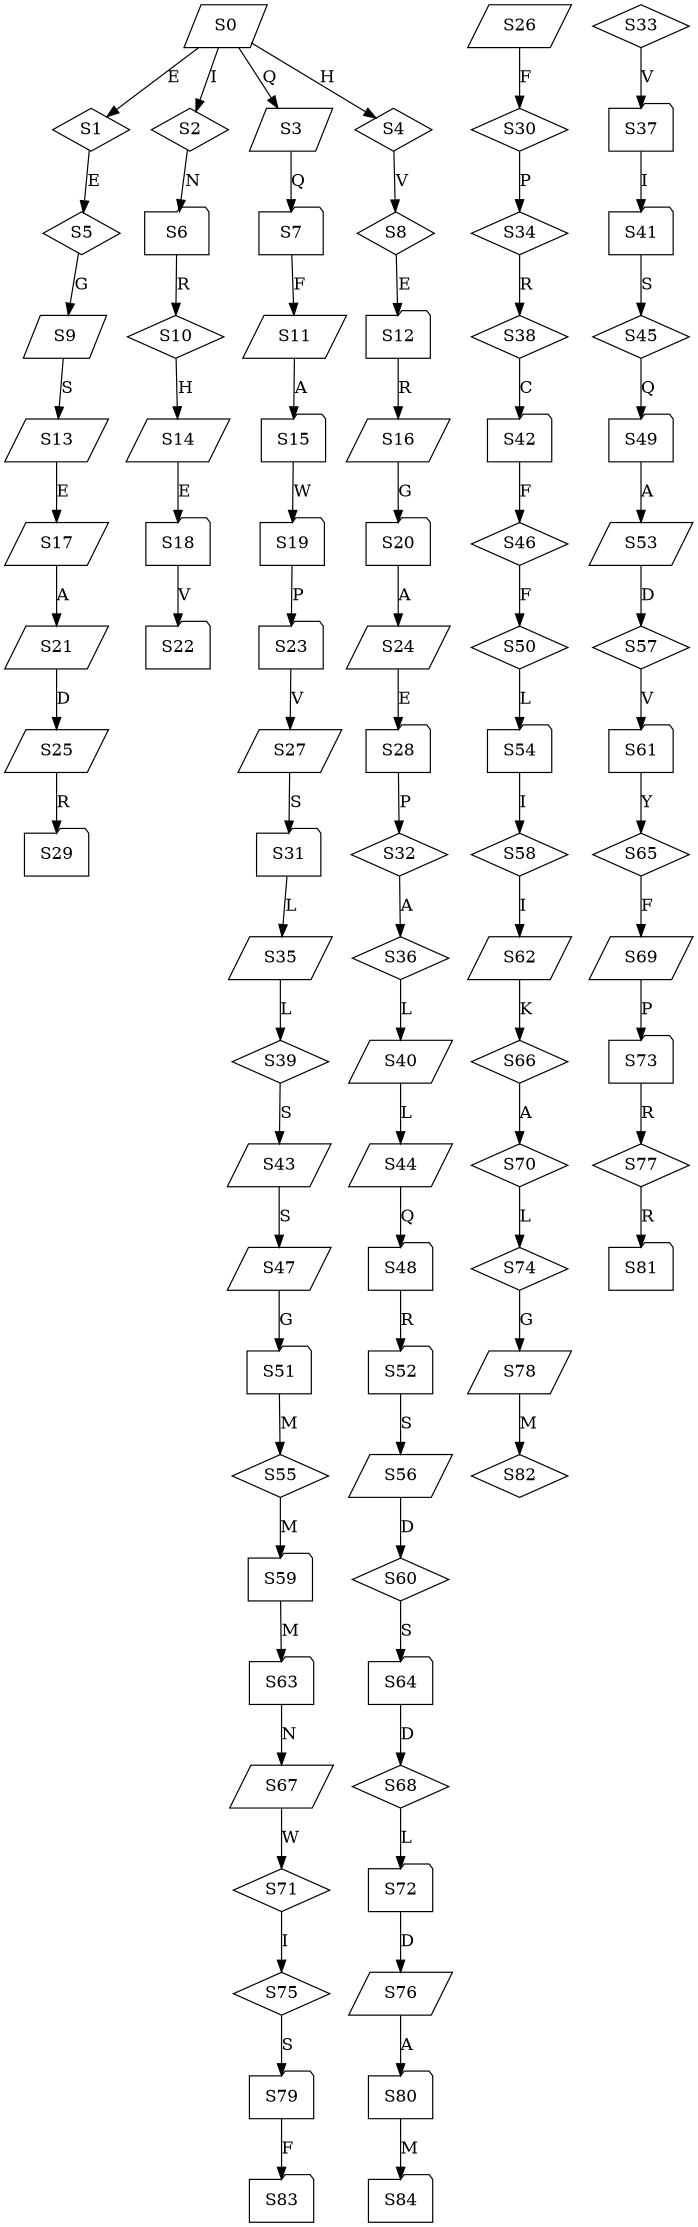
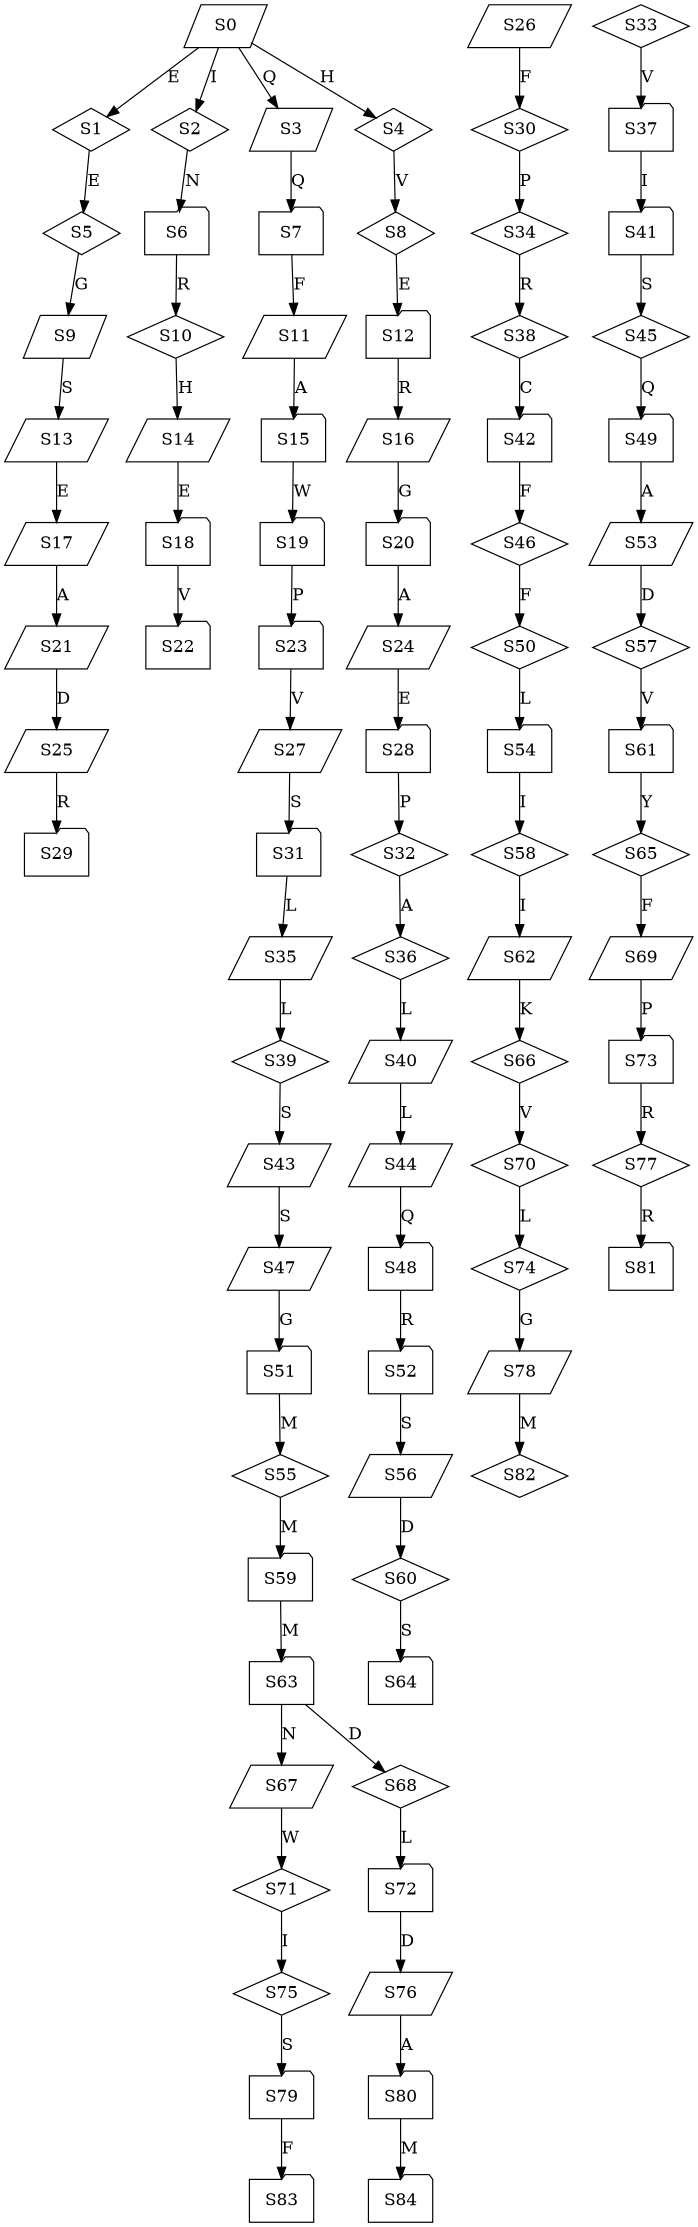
edge "S66" -> "S70": label "A" -> "V"
edge "S64" -> "S68": now "S63" -> "S68"
